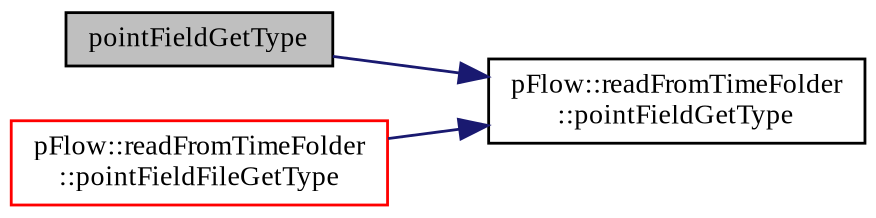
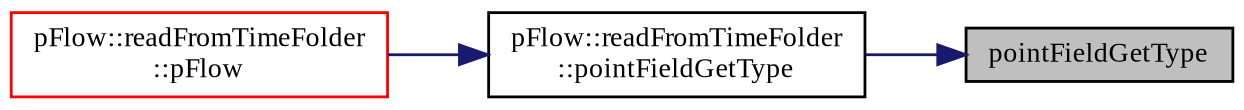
edge "pointFieldGetType" -> "pFlow::readFromTimeFolder ::pointFieldGetType": reversed
node "pFlow::readFromTimeFolder ::pointFieldFileGetType": label "pFlow::readFromTimeFolder ::pointFieldFileGetType" -> "pFlow::readFromTimeFolder ::pFlow"
